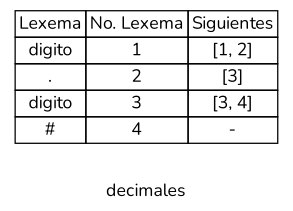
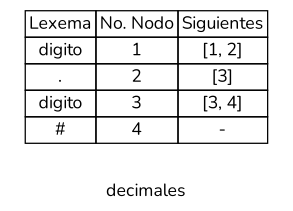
node "Lexema": text "No. Lexema" -> "No. Nodo"
